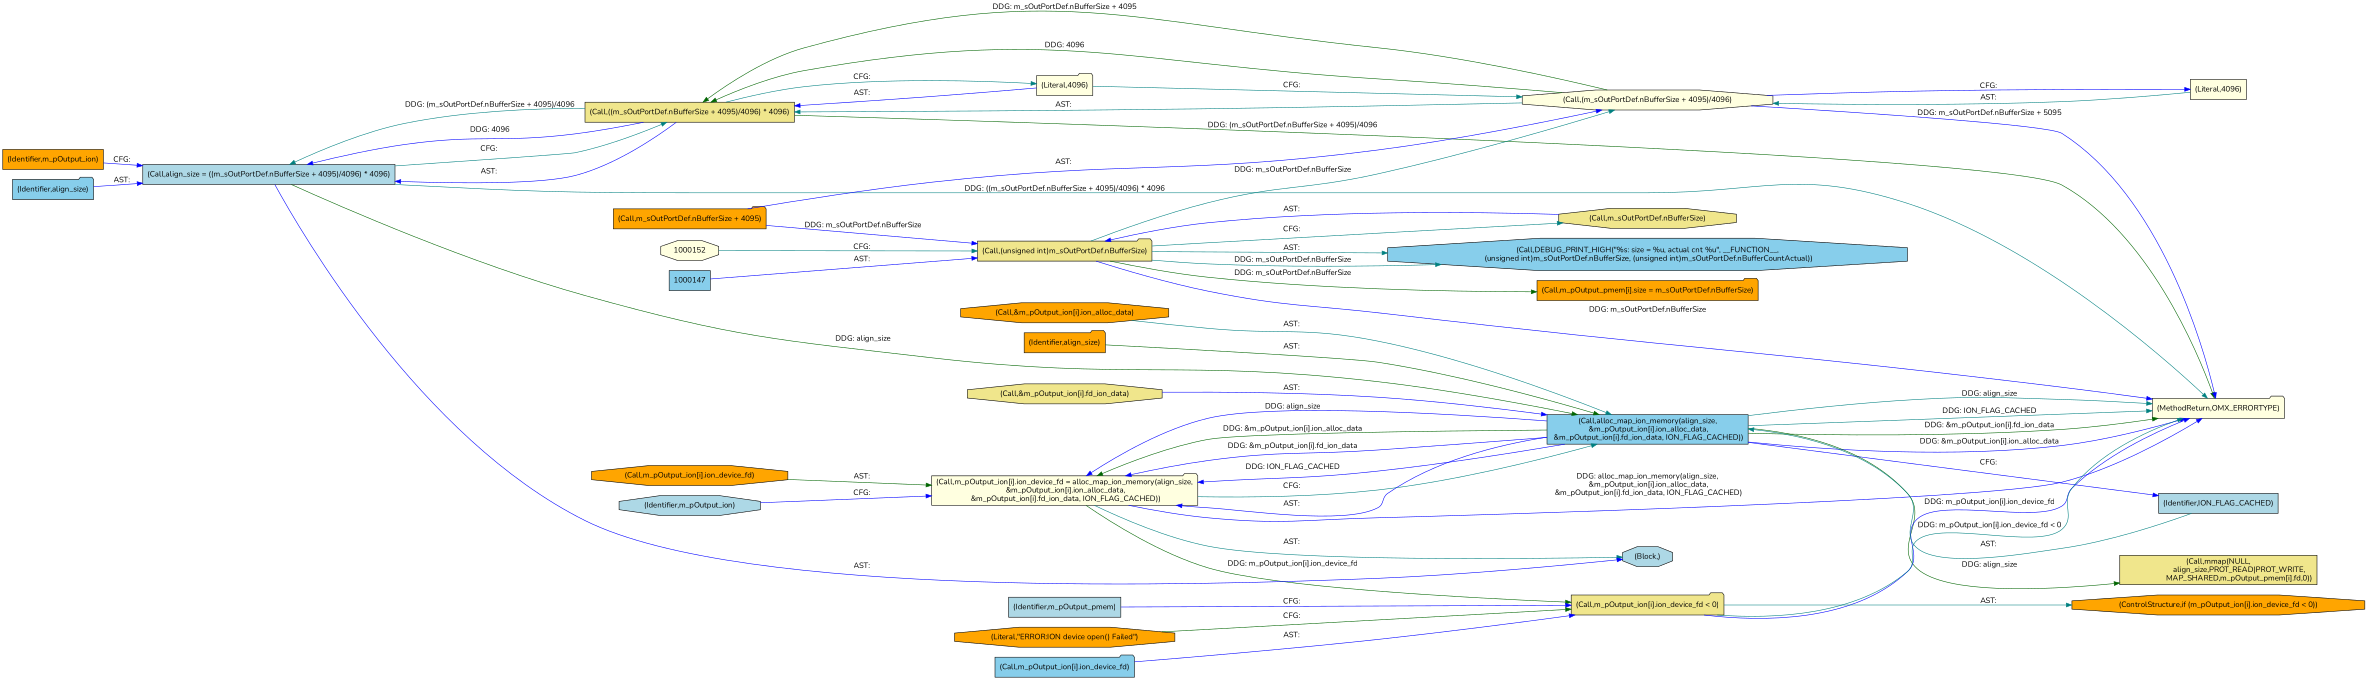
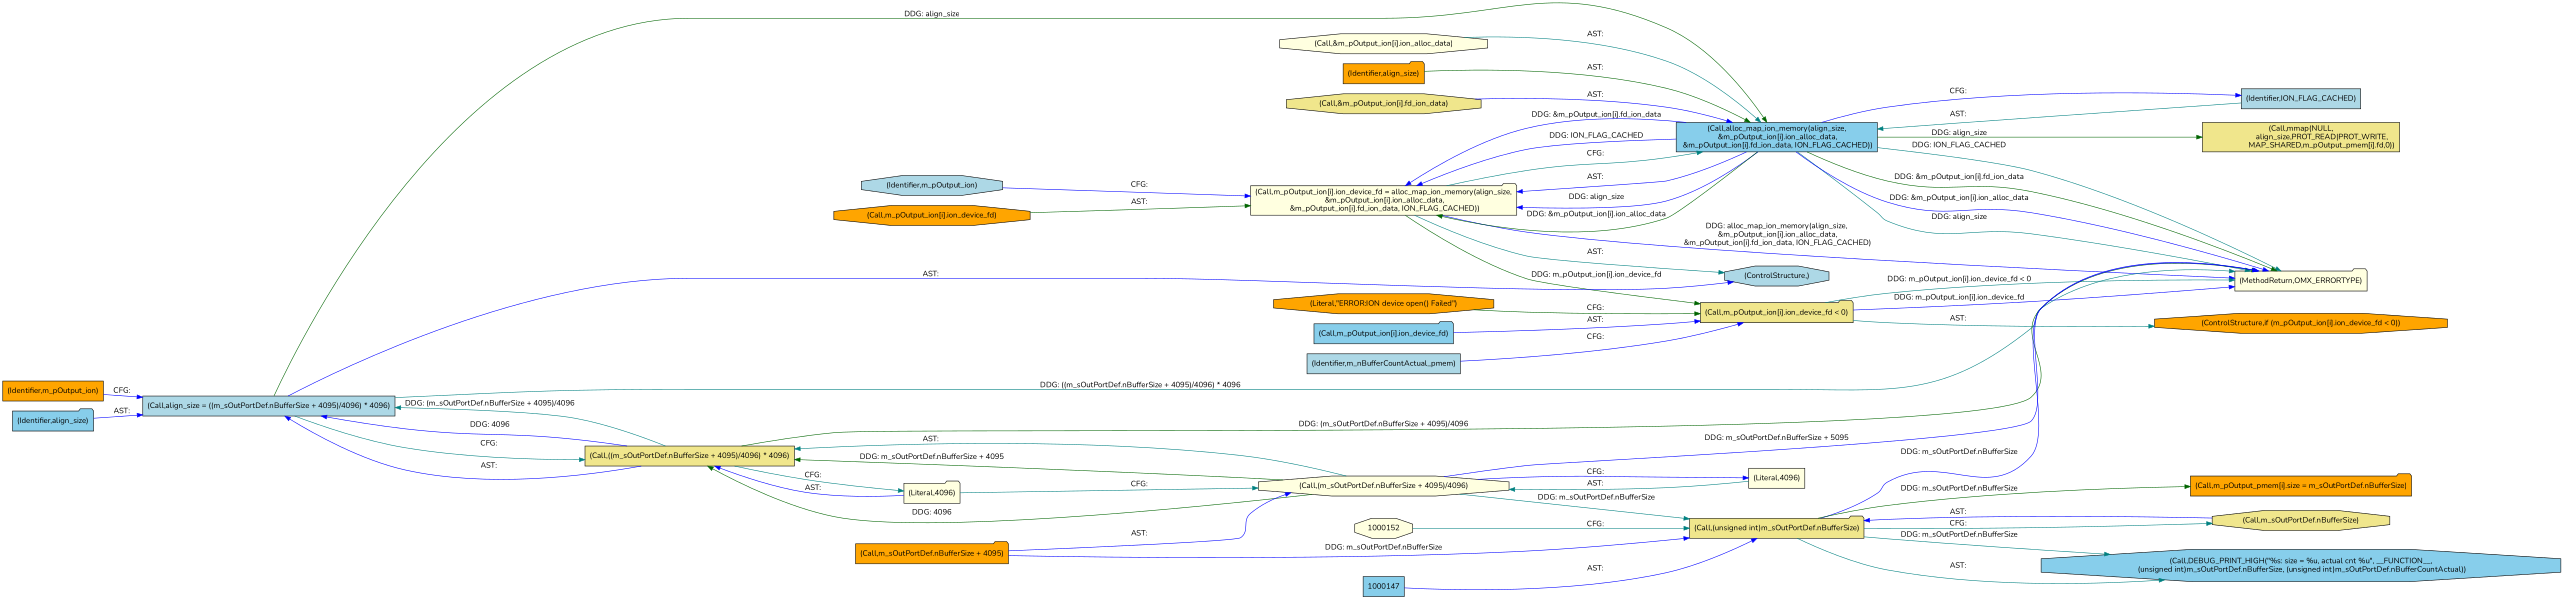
edge "(Call,(unsigned int)m_sOutPortDef.nBufferSize)" -> "(Call,(m_sOutPortDef.nBufferSize + 4095)/4096)": reversed
node "(Call,&m_pOutput_ion[i].ion_alloc_data)": fillcolor orange -> lightyellow
node "(Block,)": label "(Block,)" -> "(ControlStructure,)"
node "(Identifier,m_pOutput_pmem)": label "(Identifier,m_pOutput_pmem)" -> "(Identifier,m_nBufferCountActual_pmem)"
